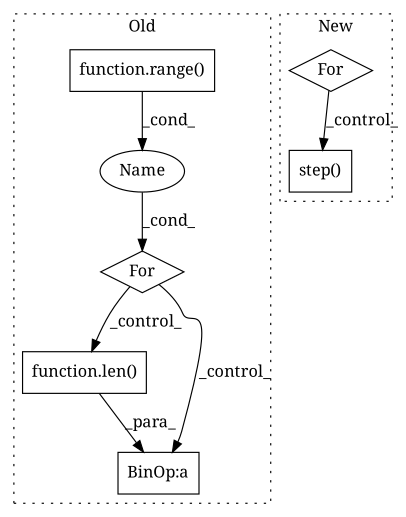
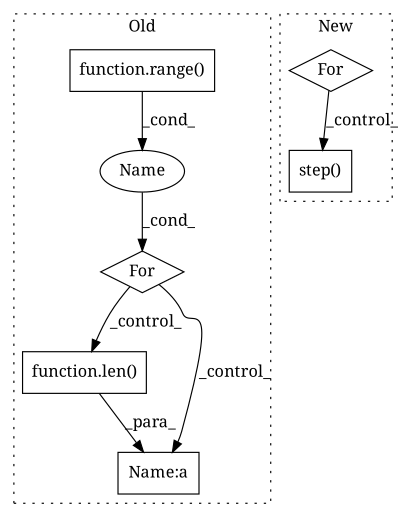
node "BinOp:a": label "BinOp:a" -> "Name:a"
